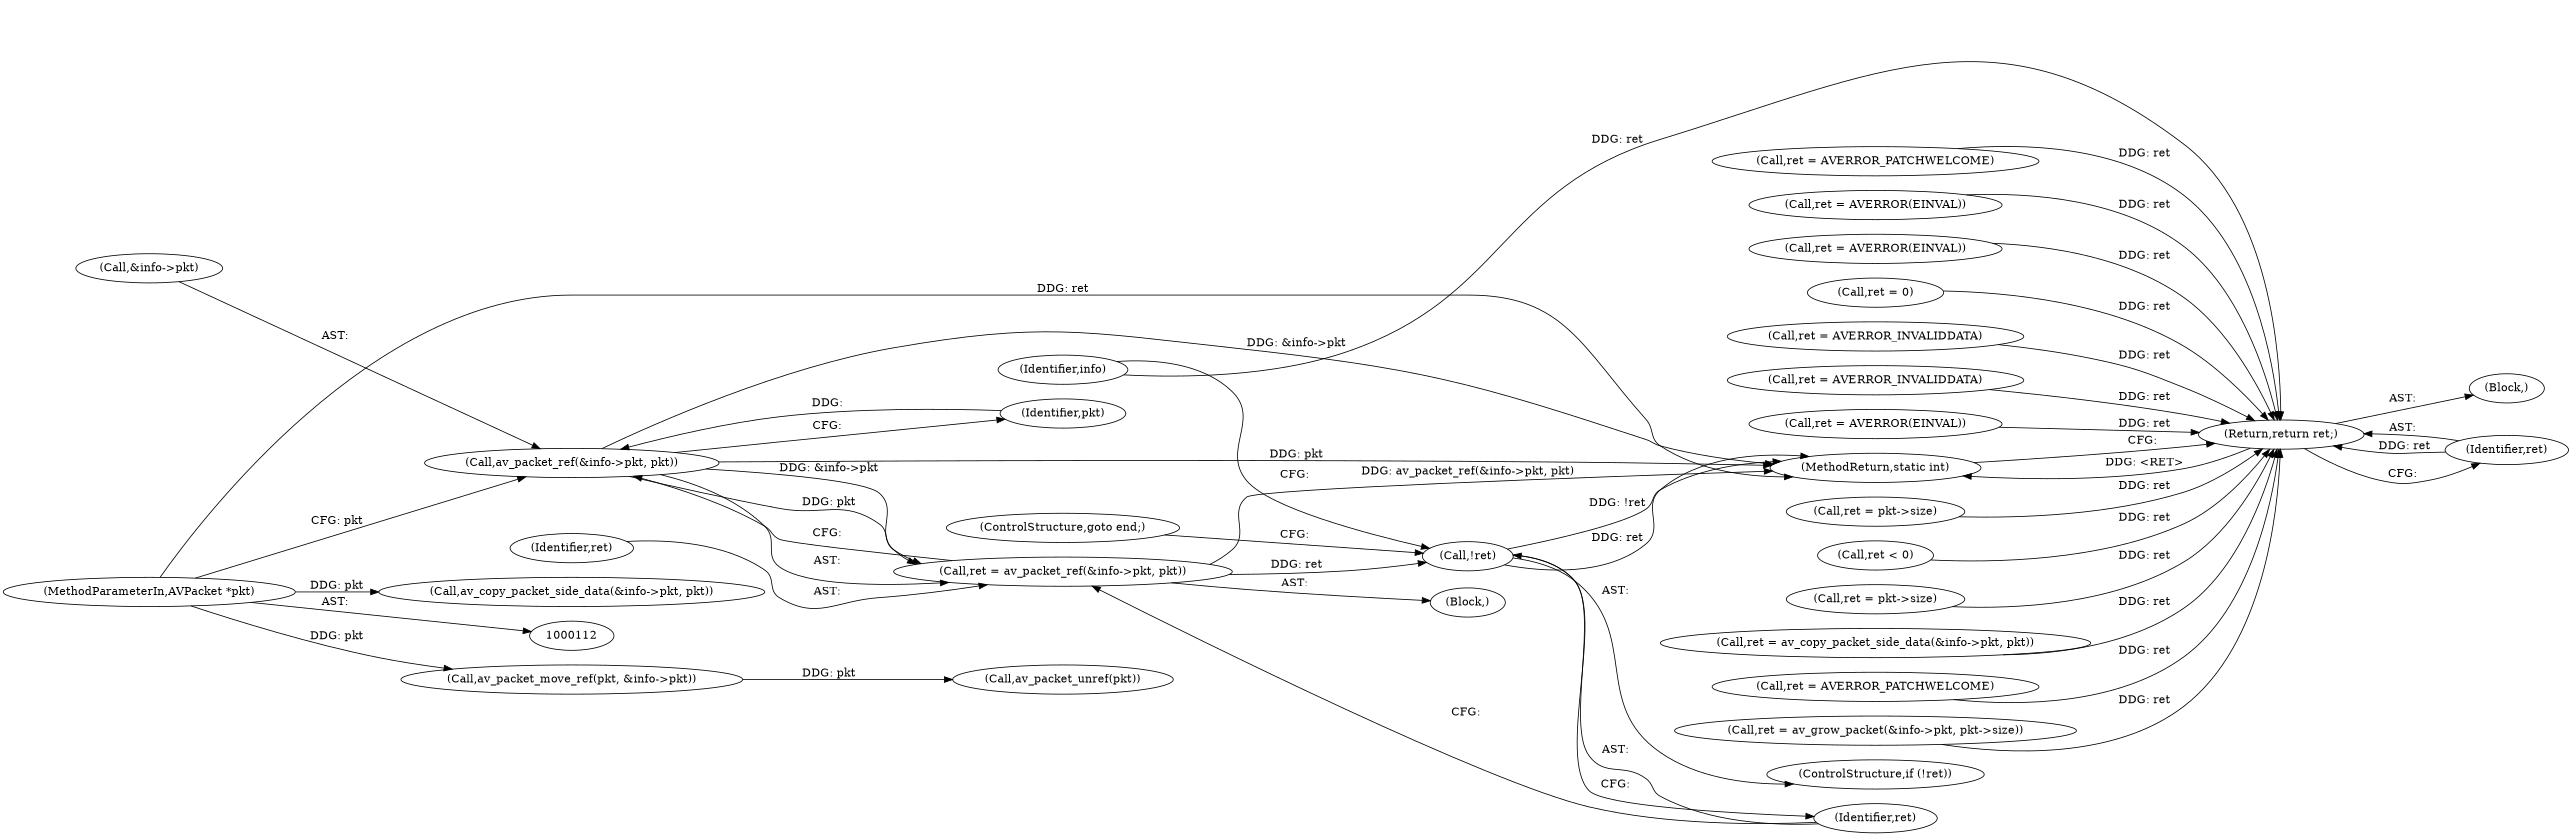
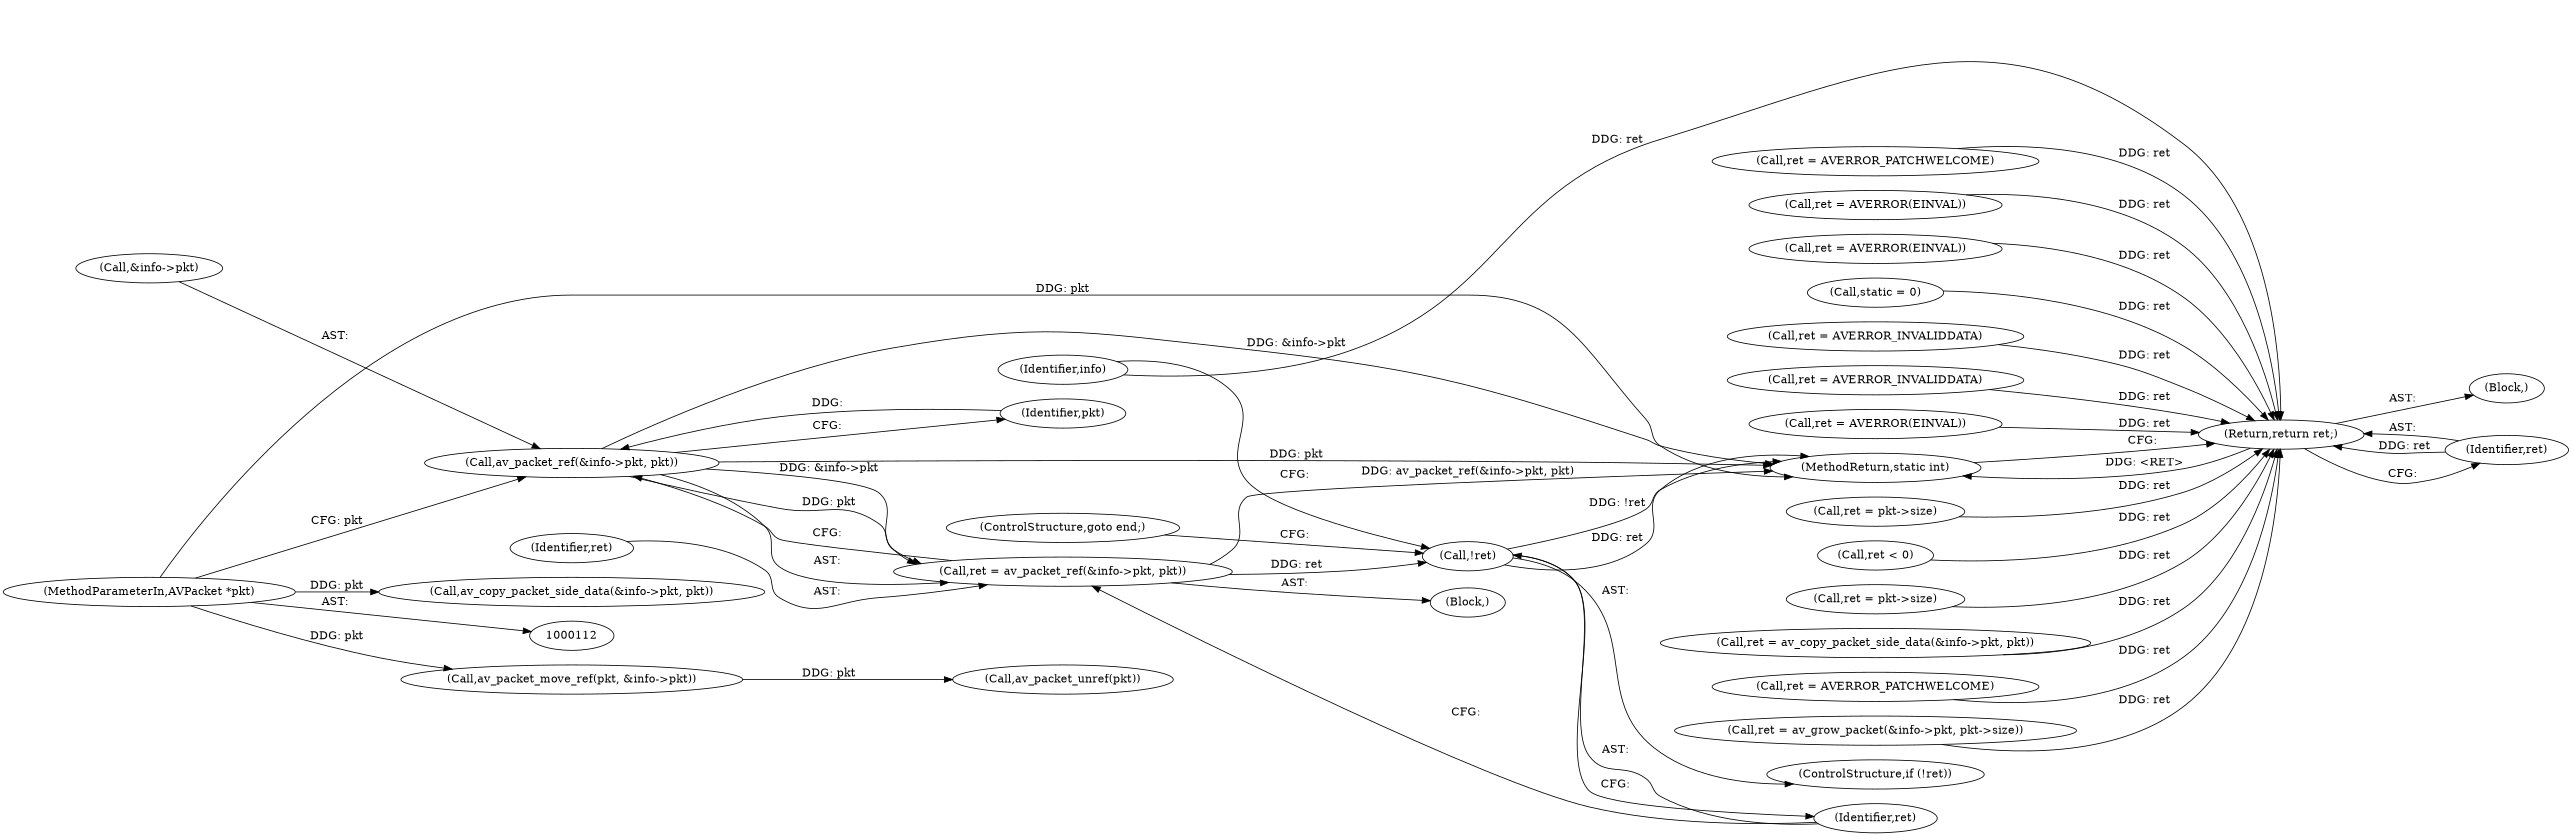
edge "(MethodParameterIn,AVPacket *pkt)" -> "(MethodReturn,static int)": label "DDG: ret" -> "DDG: pkt"
node "(Call,ret = 0)": label "(Call,ret = 0)" -> "(Call,static = 0)"
